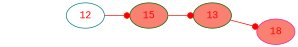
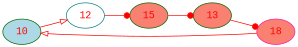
node "10": added
